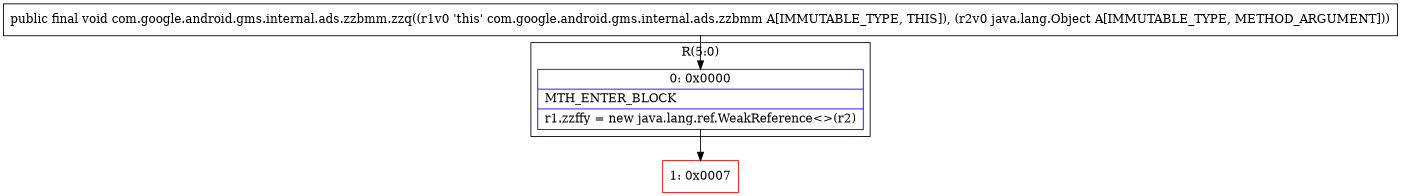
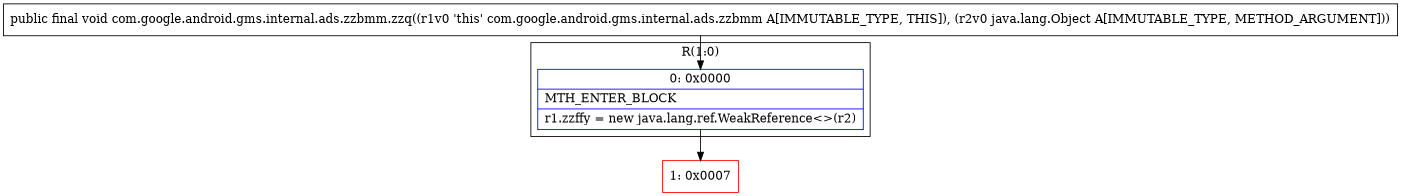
cluster "R(5:0)": label "R(5:0)" -> "R(1:0)"
